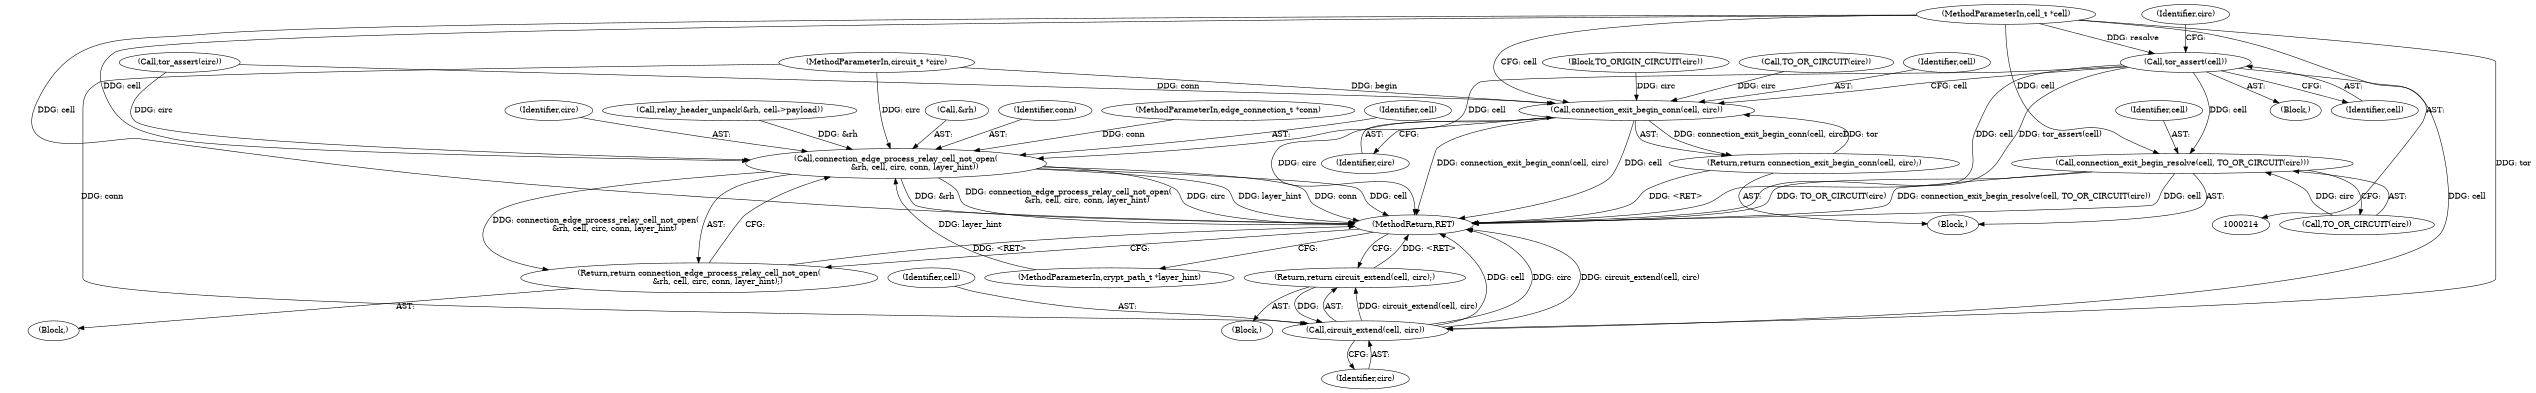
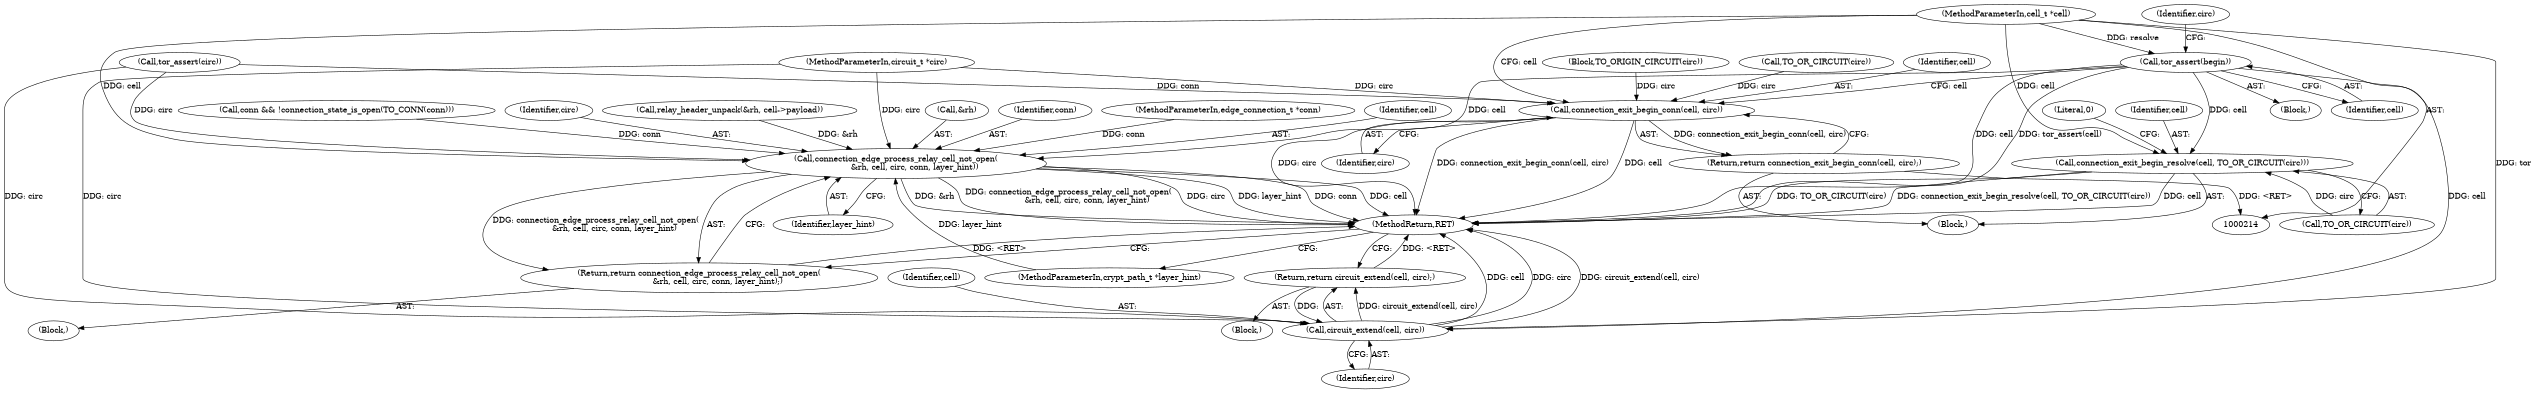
edge "(MethodParameterIn,cell_t *cell)" -> "(MethodReturn,RET)": removed, label "DDG: cell"
node "(Call,tor_assert(cell))": label "(Call,tor_assert(cell))" -> "(Call,tor_assert(begin))"
edge "(MethodParameterIn,circuit_t *circ)" -> "(Call,connection_exit_begin_conn(cell, circ))": label "DDG: begin" -> "DDG: circ"
node "(Call,conn && !connection_state_is_open(TO_CONN(conn)))": added
node "(Literal,0)": added
edge "(Return,return connection_exit_begin_conn(cell, circ);)" -> "(Call,connection_exit_begin_conn(cell, circ))": label "DDG: tor" -> "CFG: "
edge "(MethodParameterIn,circuit_t *circ)" -> "(Call,circuit_extend(cell, circ))": label "DDG: conn" -> "DDG: circ"
edge "(Return,return connection_exit_begin_conn(cell, circ);)" -> "(MethodReturn,RET)": now "(Return,return connection_exit_begin_conn(cell, circ);)" -> "1000214"
node "(Identifier,layer_hint)": added
edge "(Call,tor_assert(circ))" -> "(Call,circuit_extend(cell, circ))": added, label "DDG: circ"
